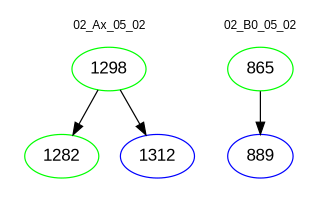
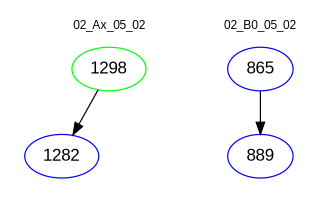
node "865": color green -> blue
node "1282": color green -> blue
node "1312": removed
